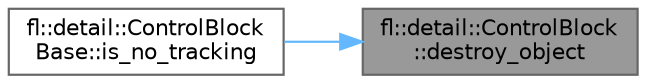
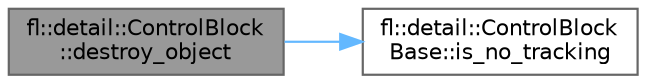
edge "fl::detail::ControlBlock Base::is_no_tracking" -> "fl::detail::ControlBlock ::destroy_object": reversed
